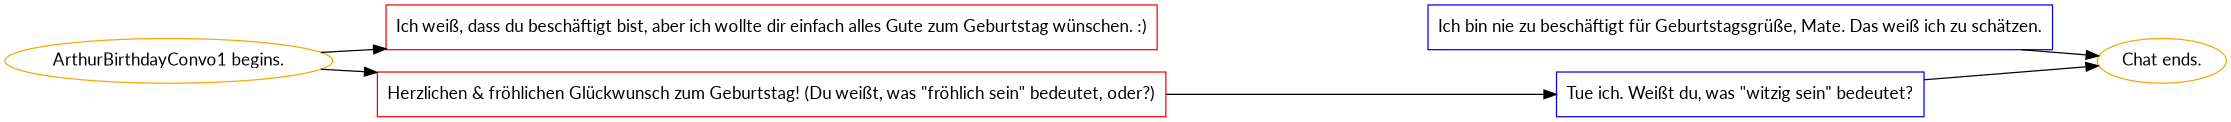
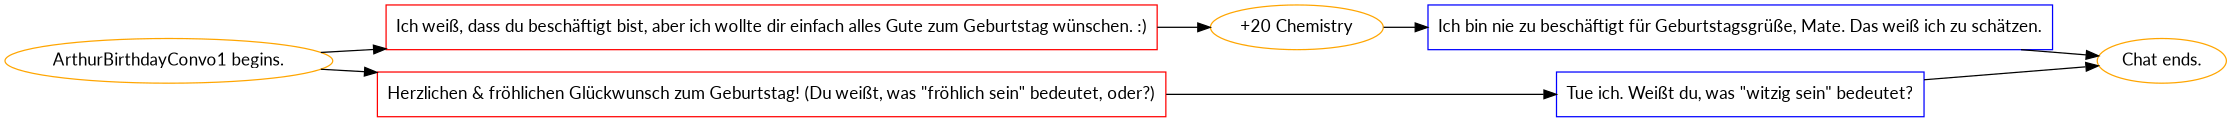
node "+20 Chemistry": added
